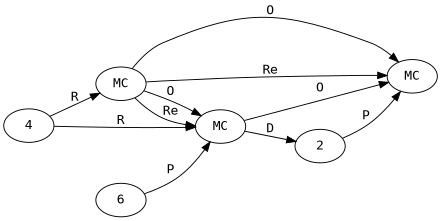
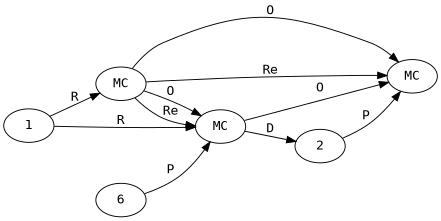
node "4": label "4" -> "1"
